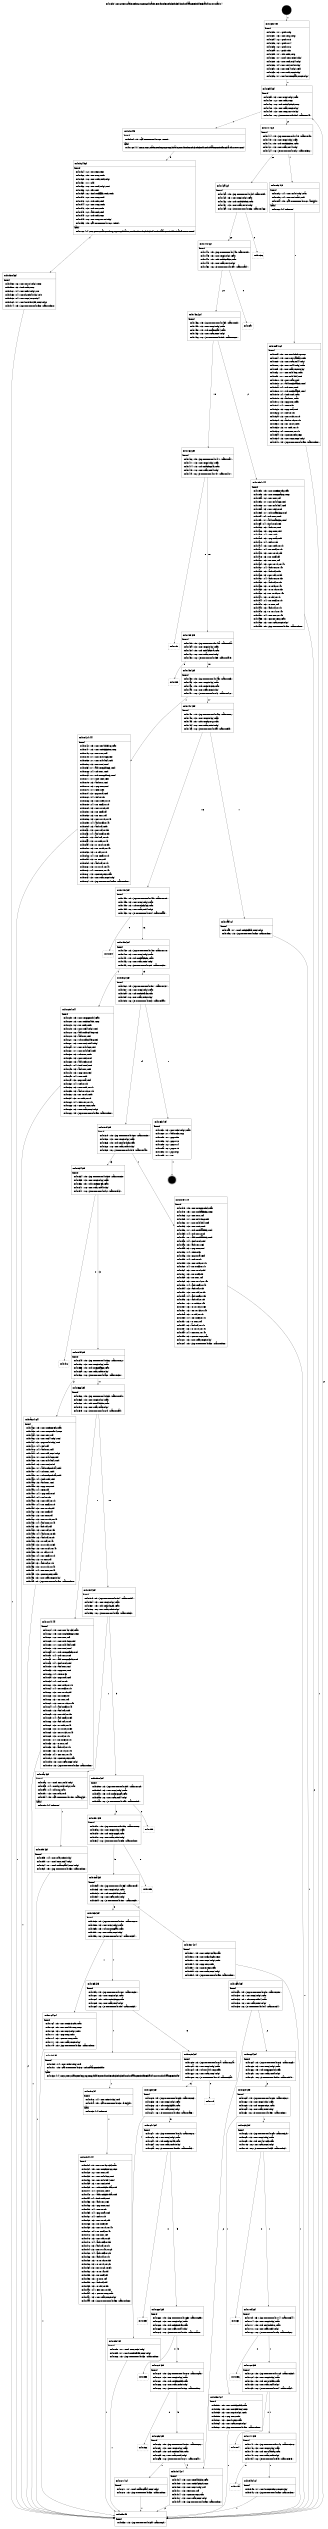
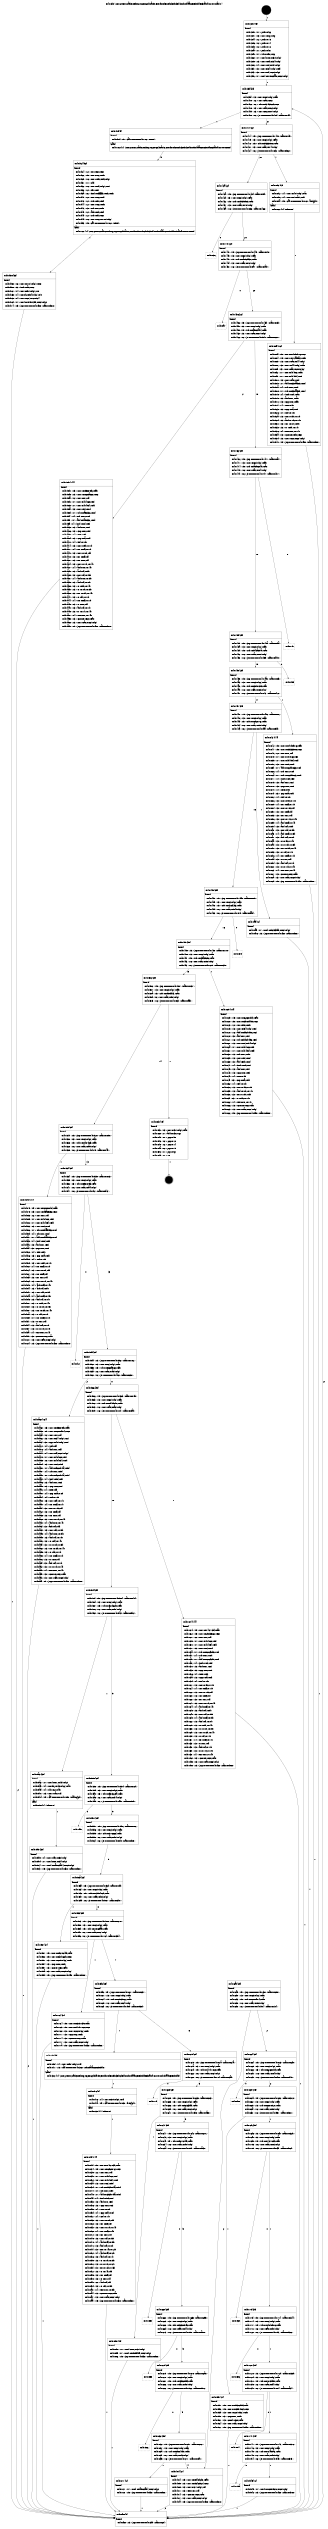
node "0x401ede": removed
node "0x401f1e": added
